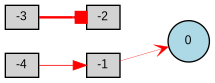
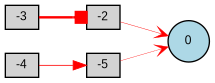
edge "-2" -> "0": added
node "-1": label "-1" -> "-5"
